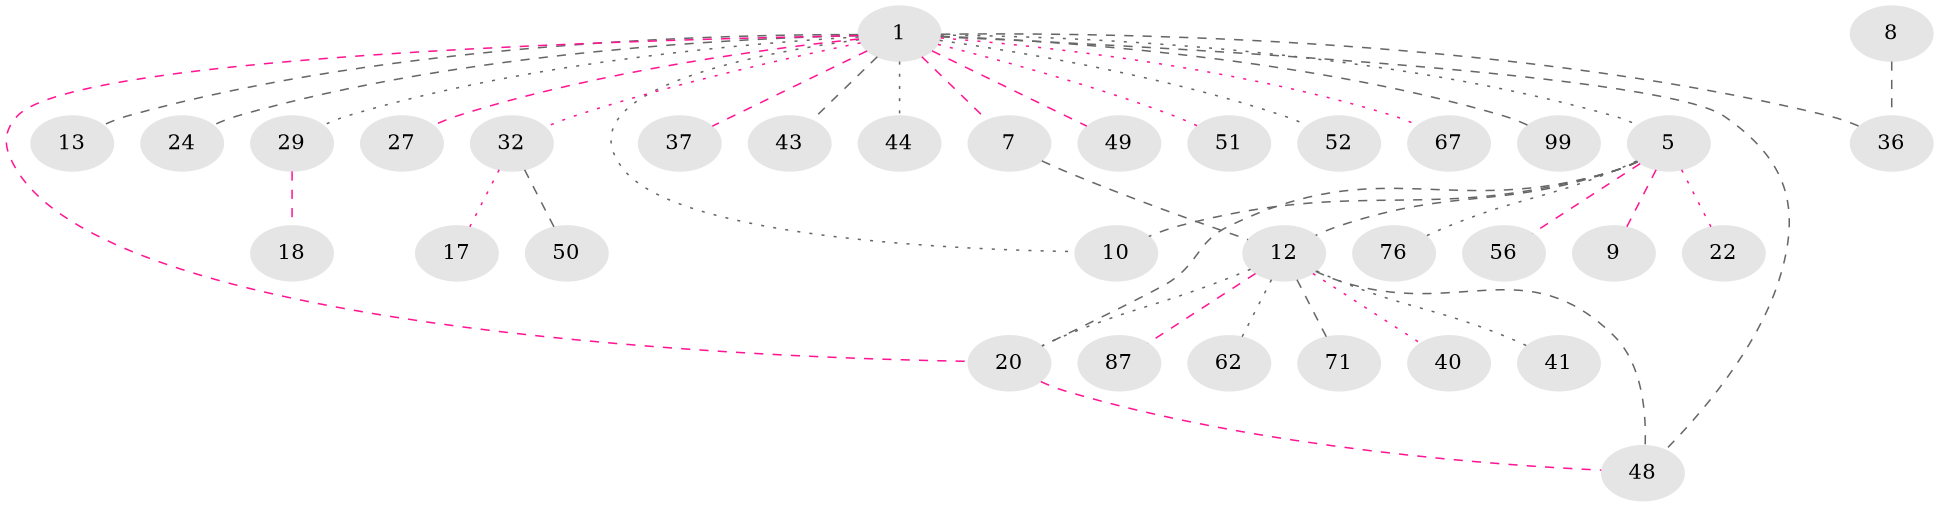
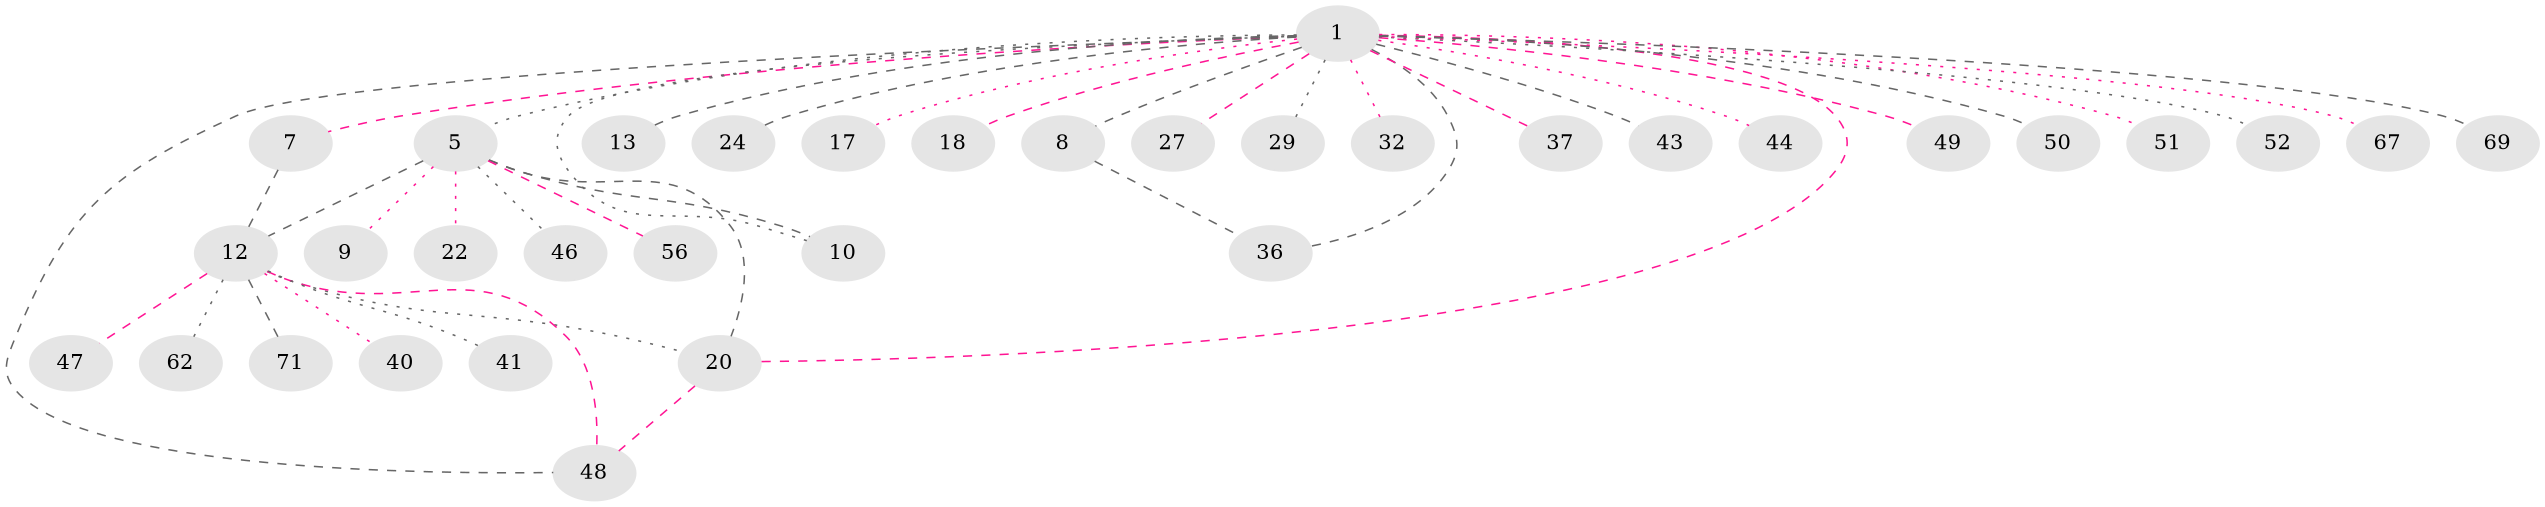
edge "1" -- "8": added
edge "1" -- "44": color gray40 -> deeppink
node "99": label "99" -> "69"
edge "32" -- "17": now "1" -- "17"
edge "32" -- "50": now "1" -- "50"
edge "29" -- "18": now "1" -- "18"
edge "5" -- "9": style dashed -> dotted
node "76": label "76" -> "46"
edge "12" -- "48": color gray40 -> deeppink
node "87": label "87" -> "47"
